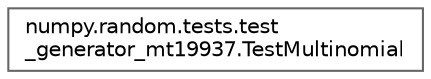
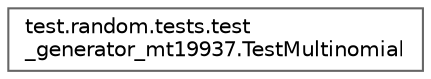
node "numpy.random.tests.test _generator_mt19937.TestMultinomial": label "numpy.random.tests.test _generator_mt19937.TestMultinomial" -> "test.random.tests.test _generator_mt19937.TestMultinomial"
